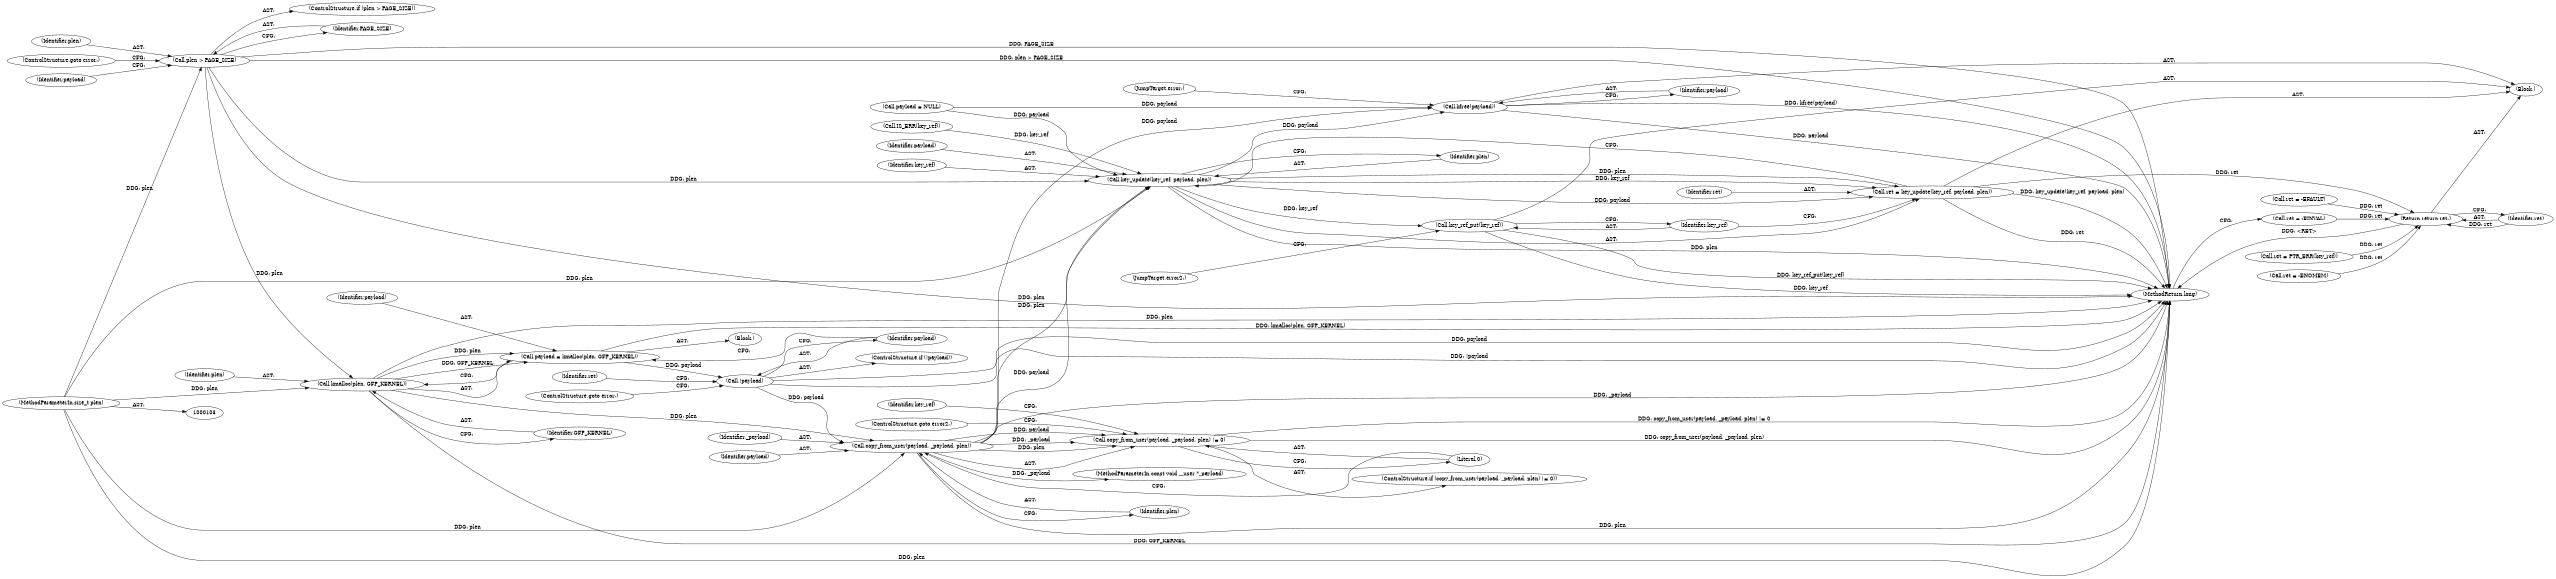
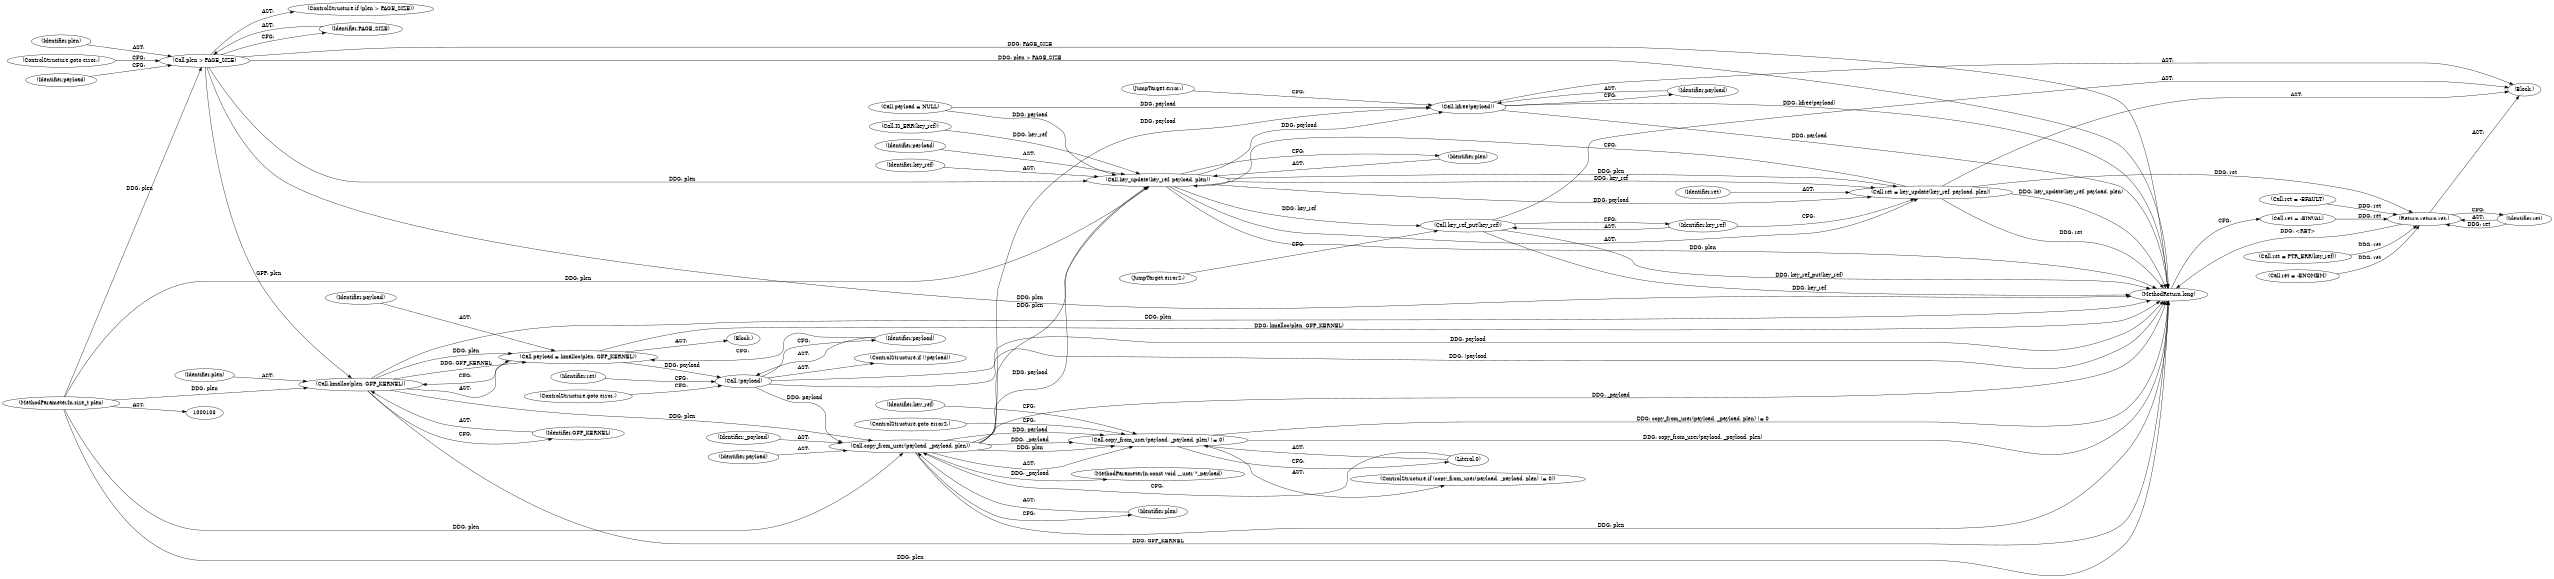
edge "(Call,plen > PAGE_SIZE)" -> "(Call,kmalloc(plen, GFP_KERNEL))": label "DDG: plen" -> "GFP: plen"
